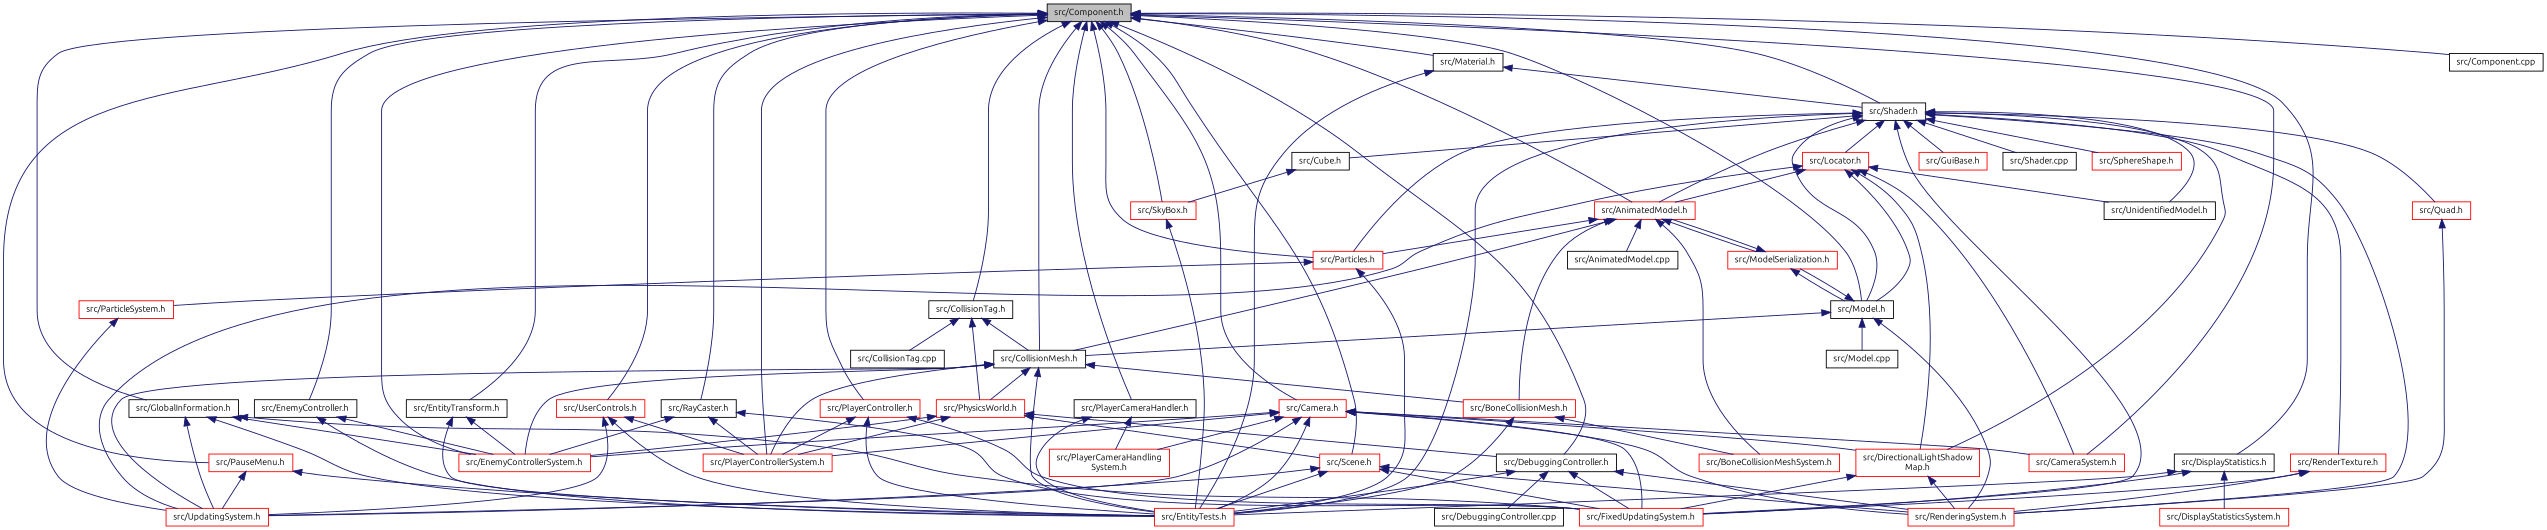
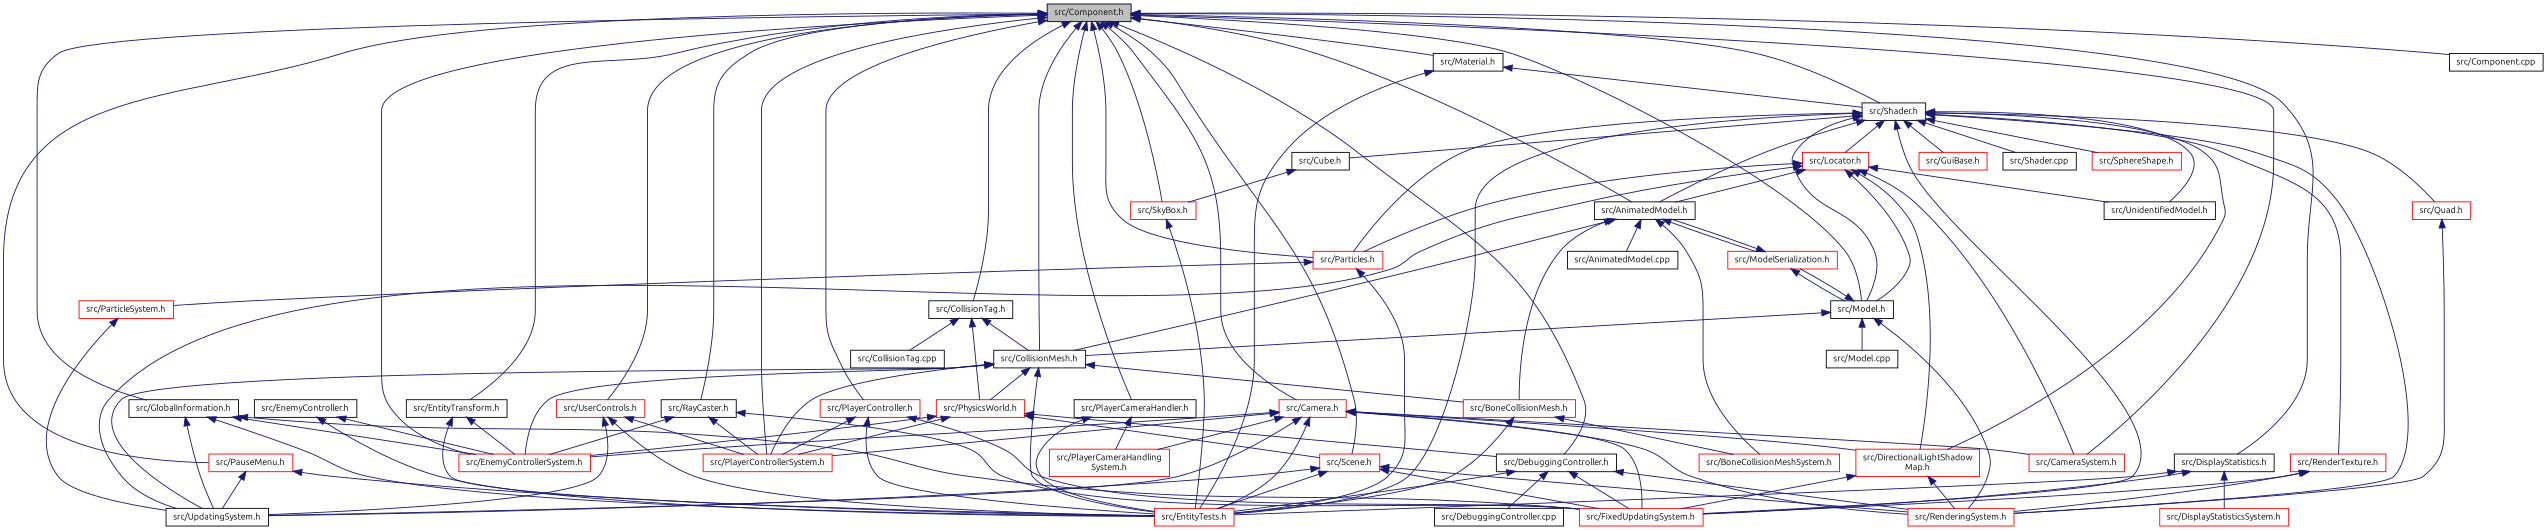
edge "src/EnemyController.h" -> "src/Component.h": removed
node "src/AnimatedModel.h": color red -> black
edge "src/Particles.h" -> "src/AnimatedModel.h": now "src/Particles.h" -> "src/Locator.h"
node "src/UpdatingSystem.h": color red -> black
